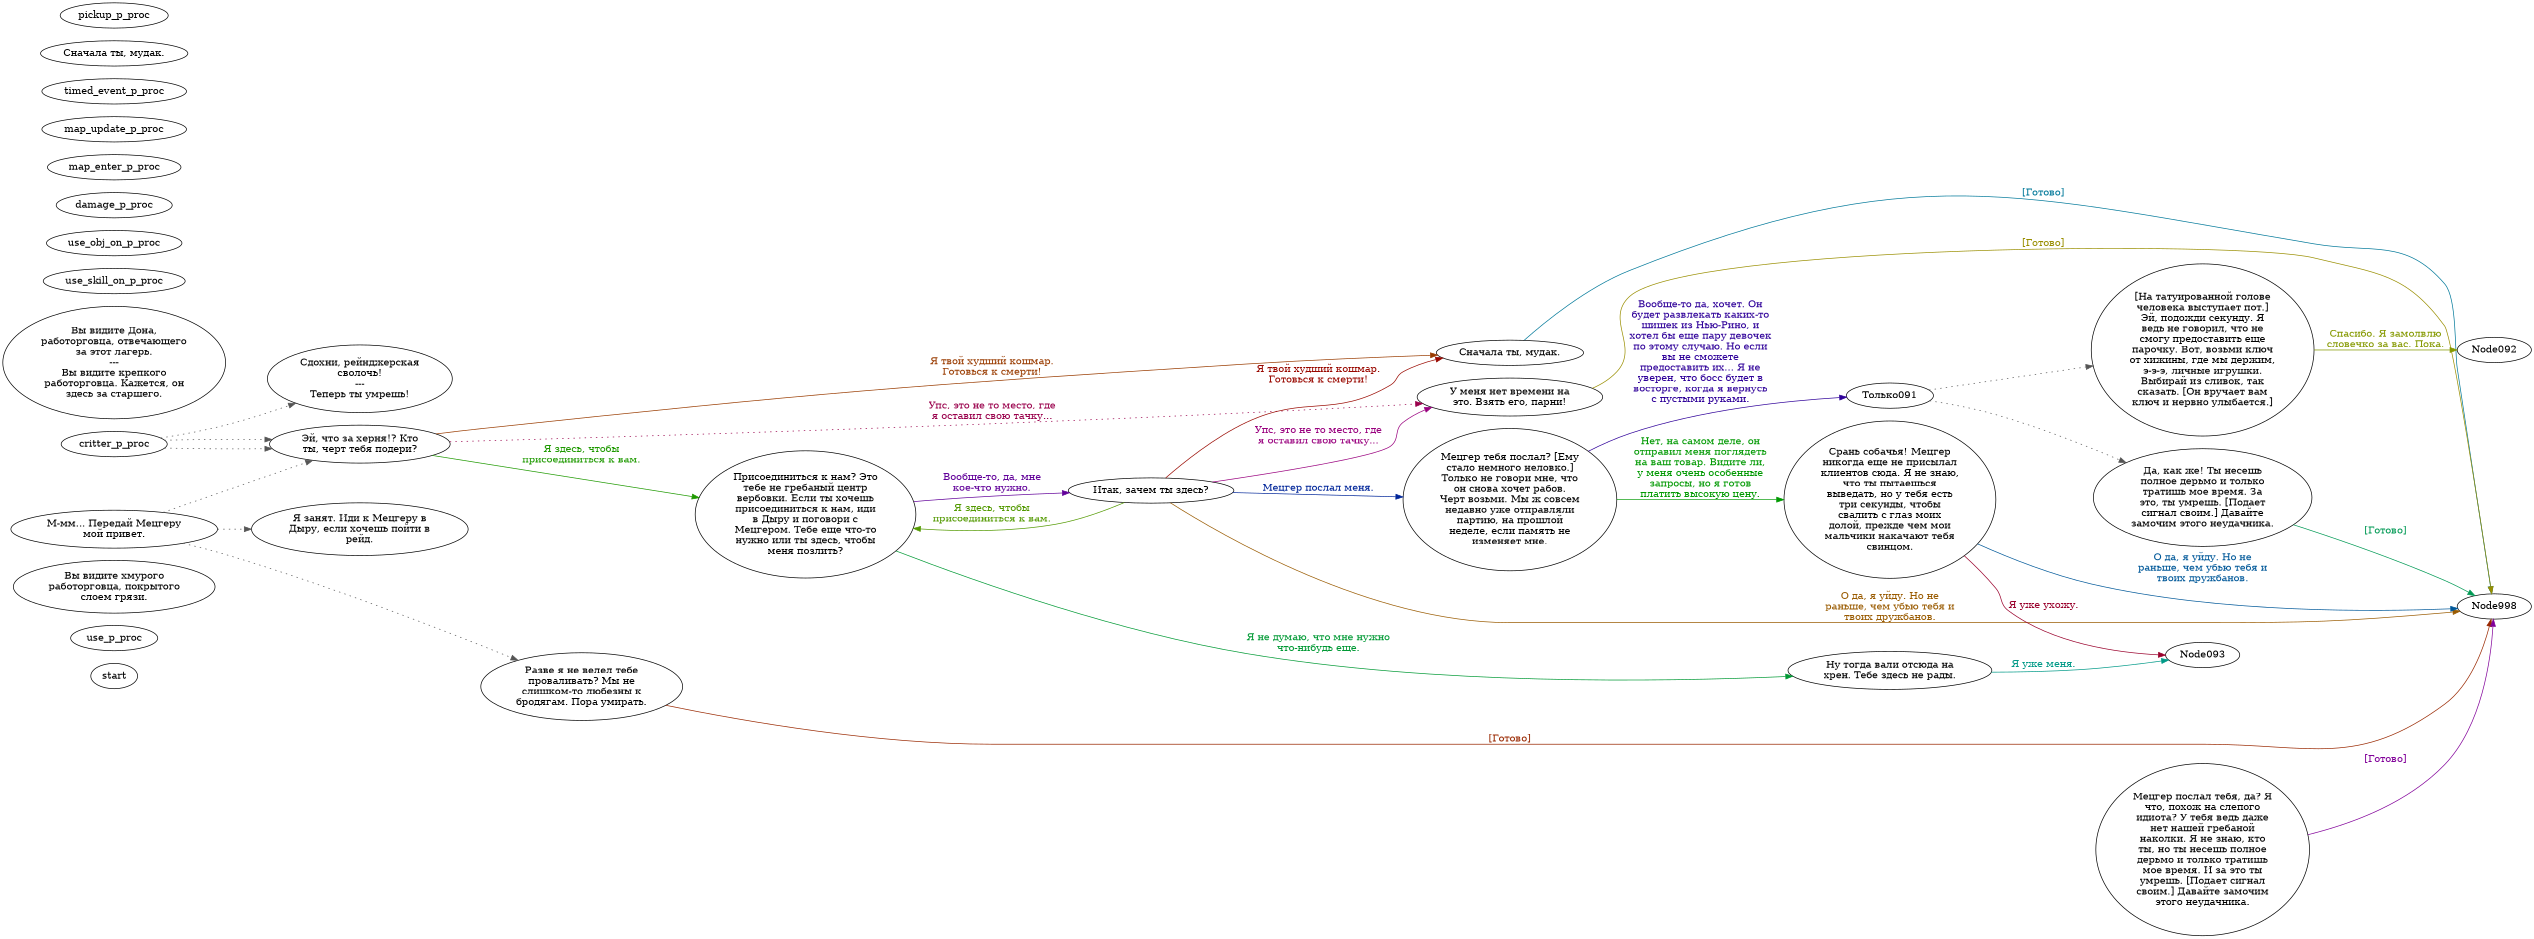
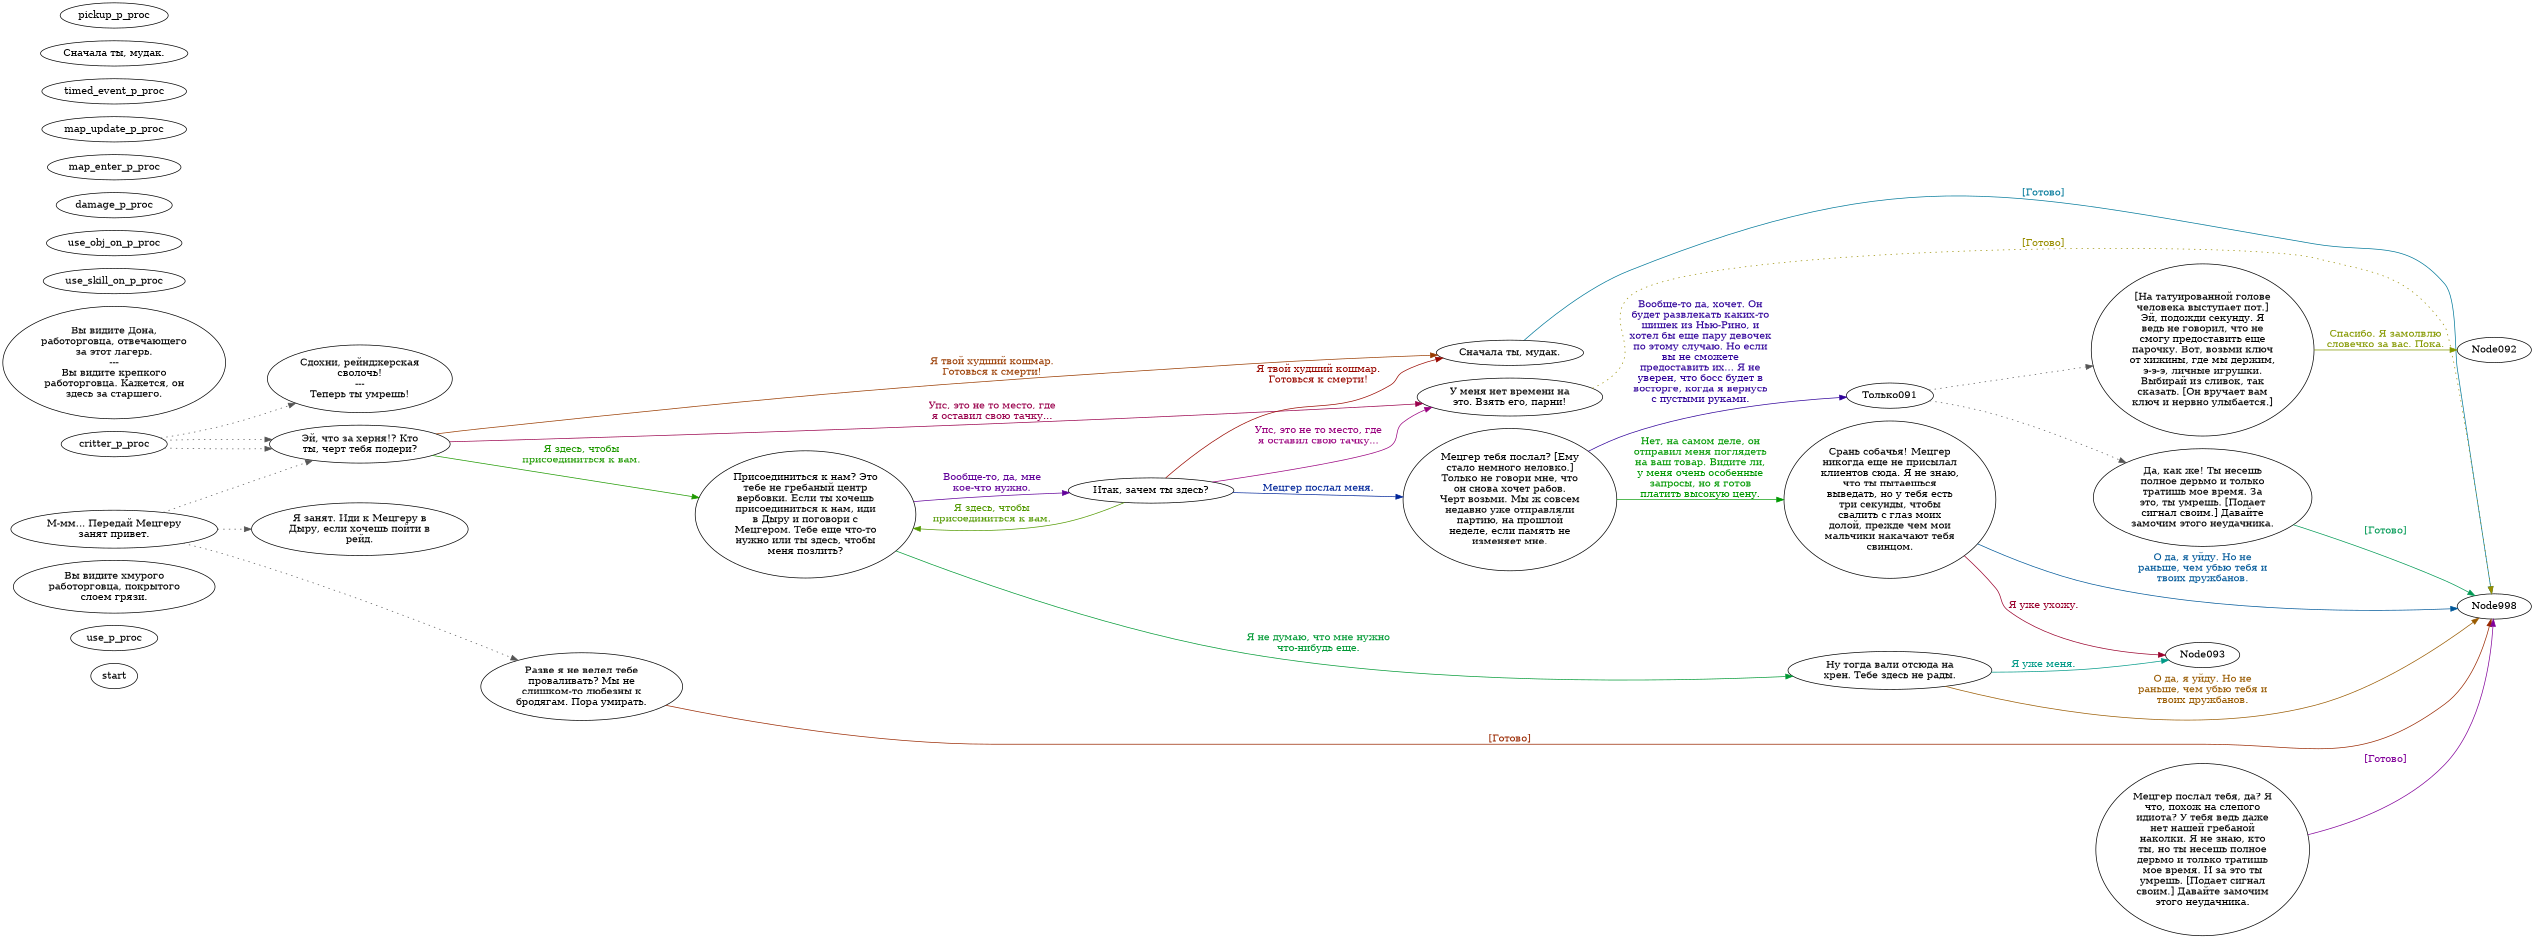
edge "У меня нет времени на это. Взять его, парни!" -> "Node998": style solid -> dotted
edge "Эй, что за херня!? Кто ты, черт тебя подери?" -> "У меня нет времени на это. Взять его, парни!": style dotted -> solid
node "М-мм... Передай Мецгеру мой привет.": label "М-мм... Передай Мецгеру мой привет." -> "М-мм... Передай Мецгеру занят привет."
edge "Итак, зачем ты здесь?" -> "Node998": now "Ну тогда вали отсюда на хрен. Тебе здесь не рады." -> "Node998"
